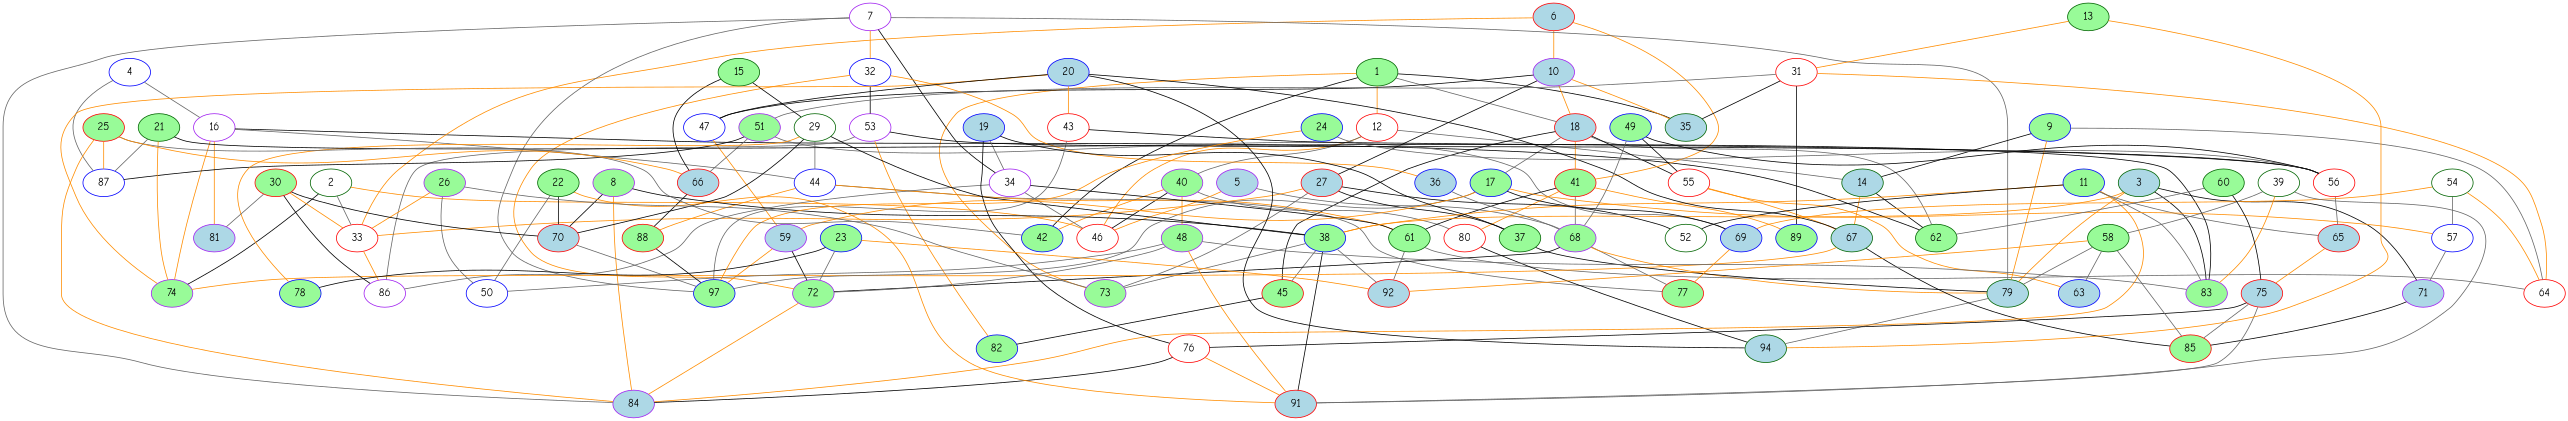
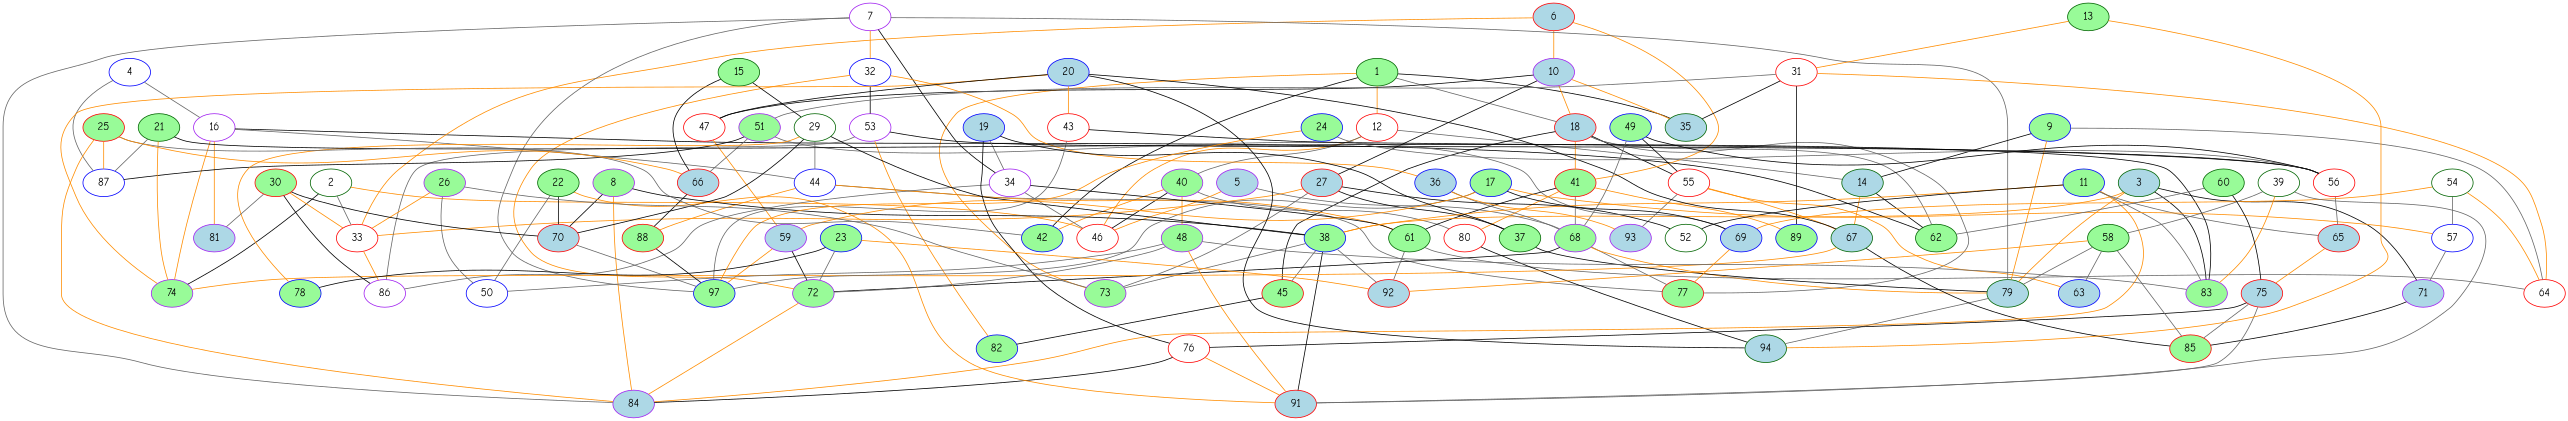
node "47": color blue -> red
edge "18" -- "17": now "18" -- "77"
node "93": added
